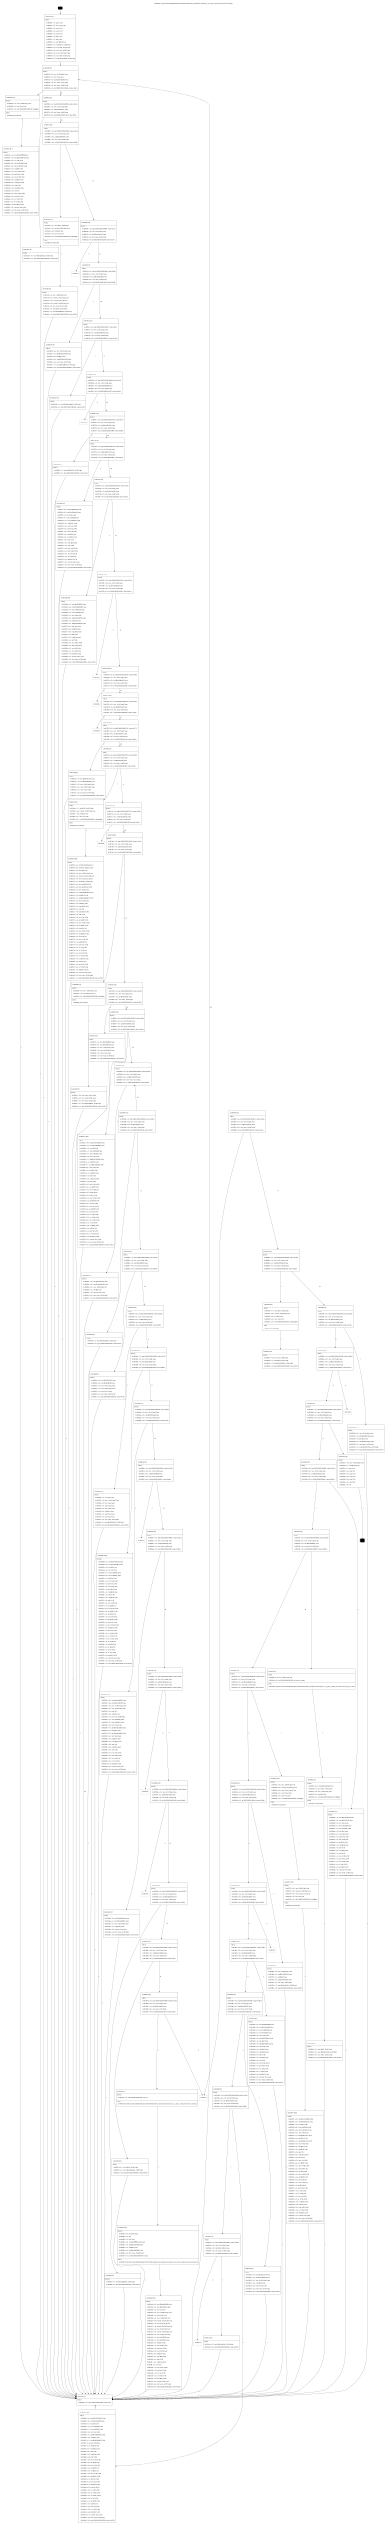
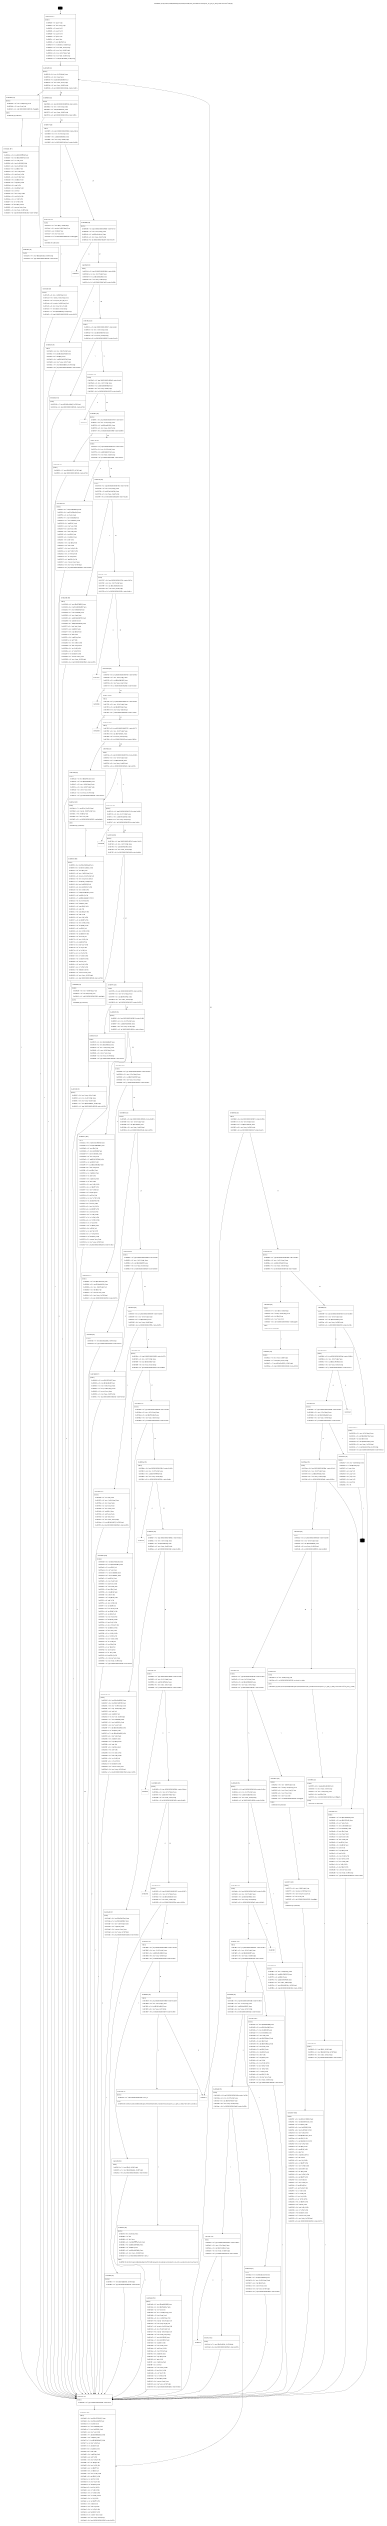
edge "0x401841 [25]" -> "0x401828 [25]": reversed
edge "0x401e48 [144]" -> "0x402542 [5]": reversed
